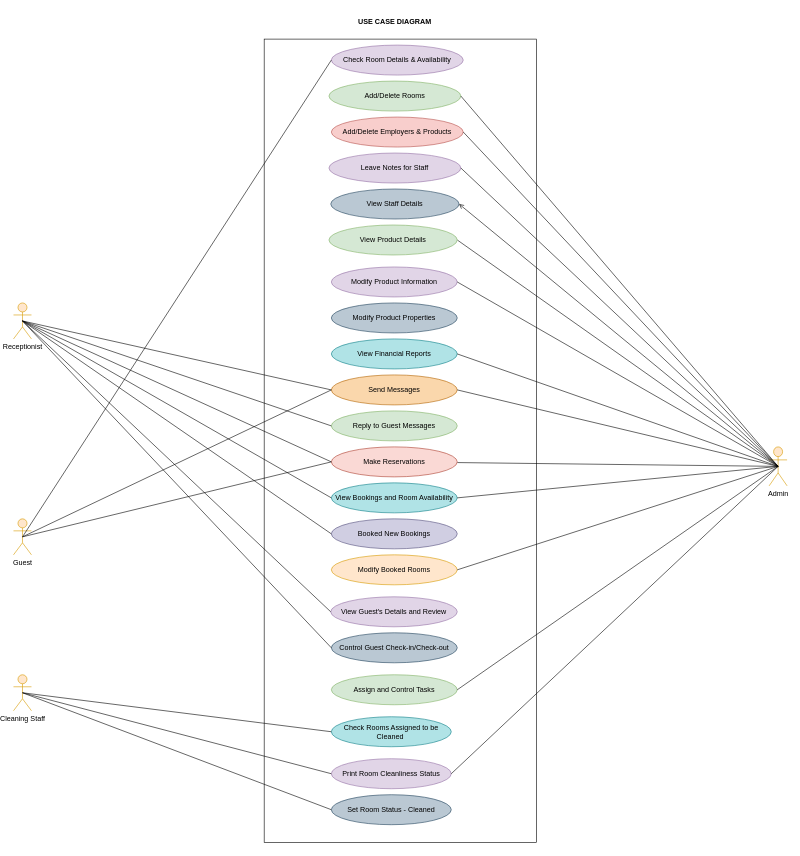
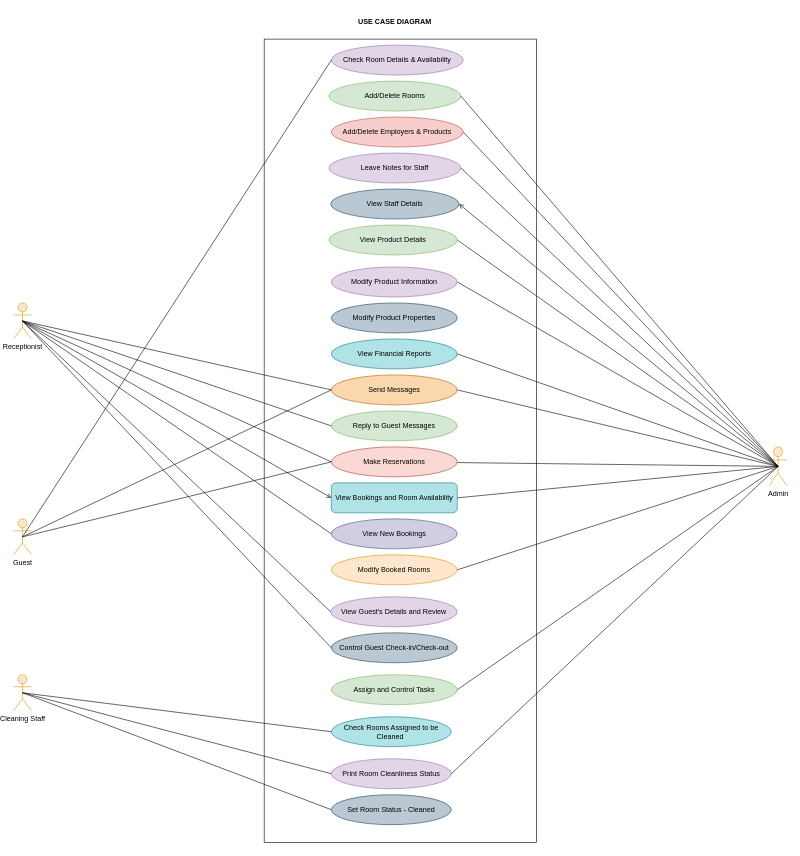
edge "Receptionist" -- "View Bookings and Room Availability": arrowhead none -> open
node "View Bookings and Room Availability": shape ellipse -> rounded rectangle
node "Booked New Bookings": label "Booked New Bookings" -> "View New Bookings"
